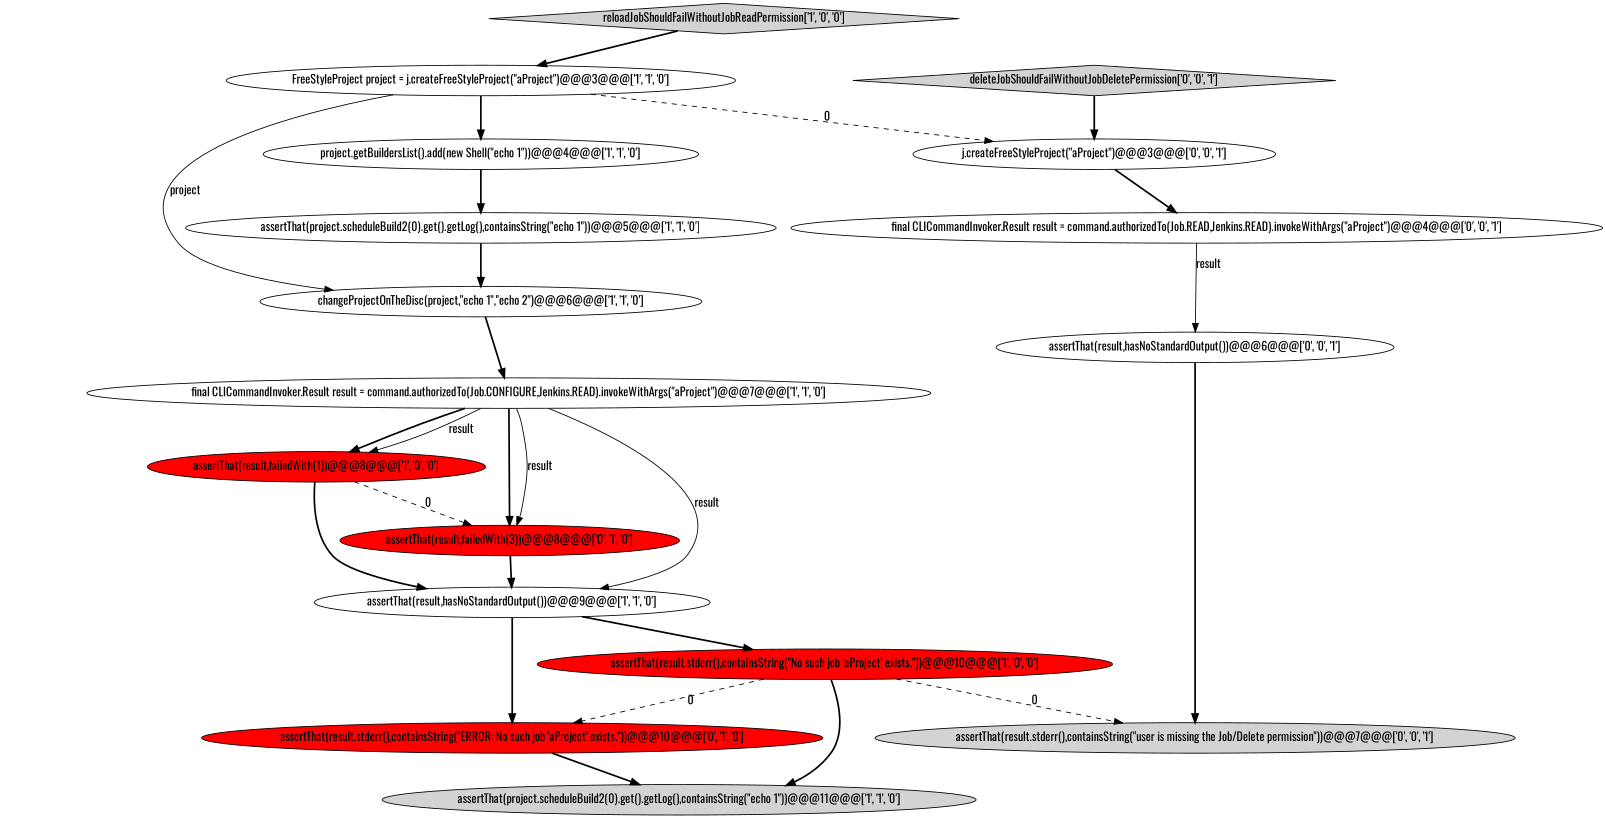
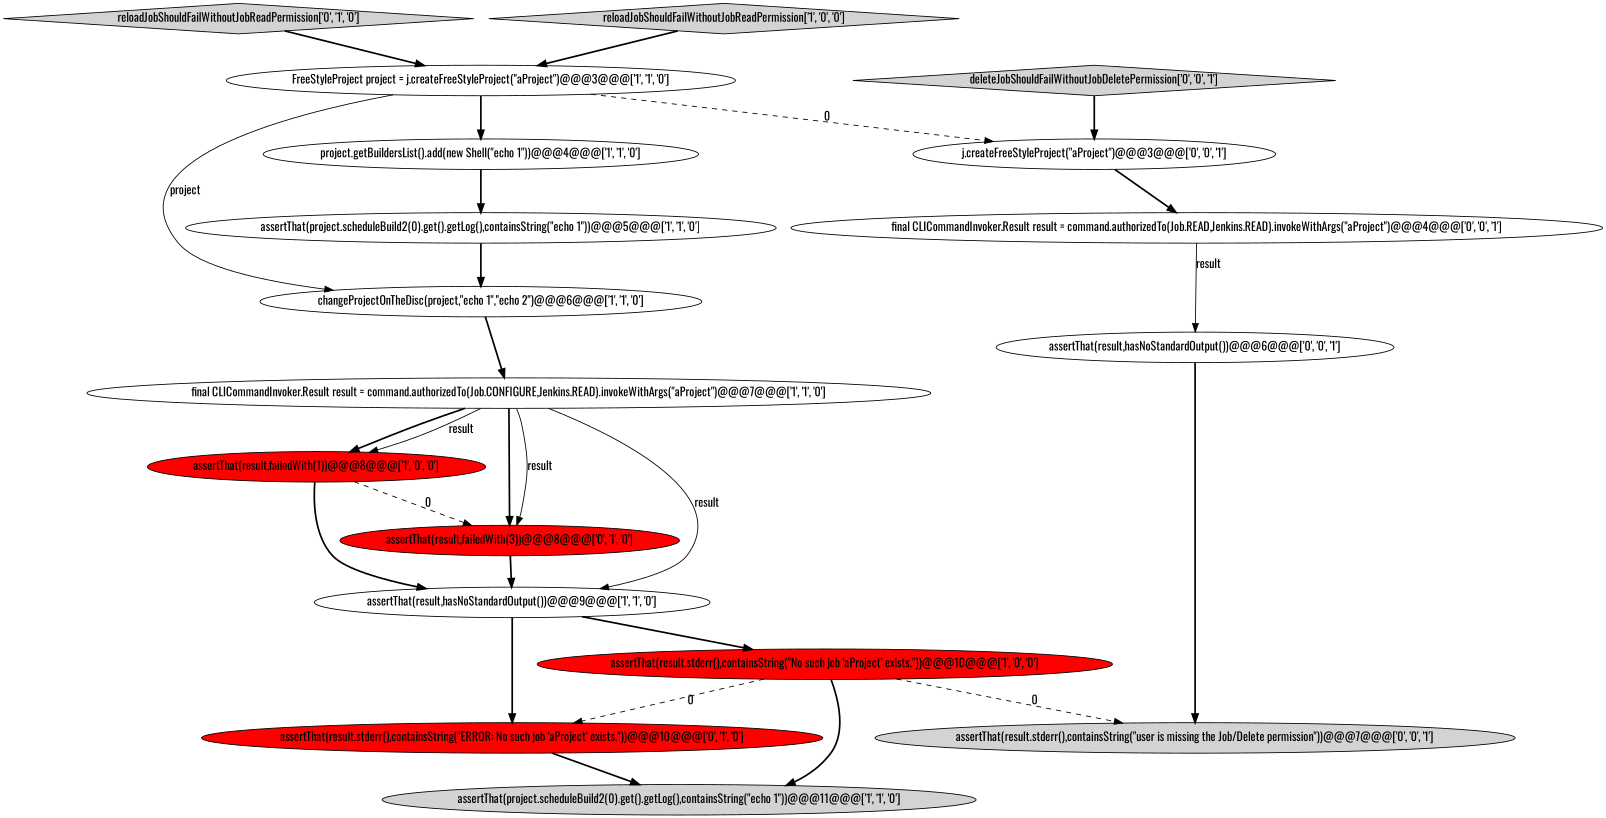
node "reloadJobShouldFailWithoutJobReadPermission['0', '1', '0']": added
